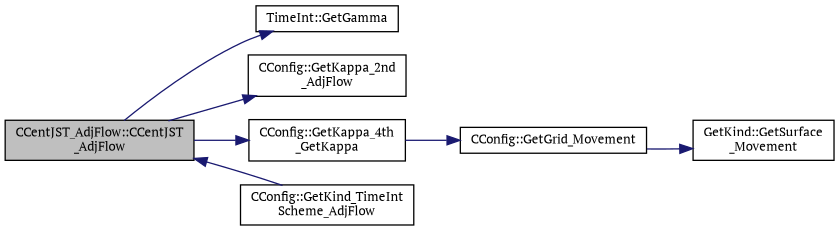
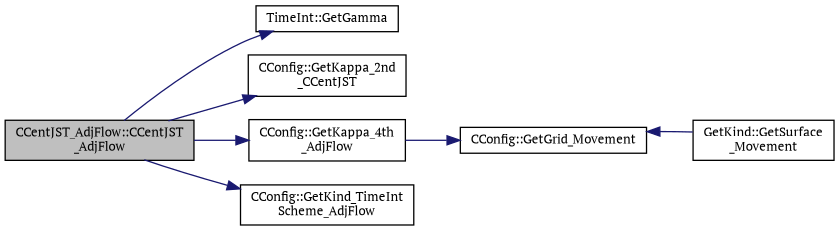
node "CConfig::GetKappa_2nd _AdjFlow": label "CConfig::GetKappa_2nd _AdjFlow" -> "CConfig::GetKappa_2nd _CCentJST"
node "CConfig::GetKappa_4th _GetKappa": label "CConfig::GetKappa_4th _GetKappa" -> "CConfig::GetKappa_4th _AdjFlow"
edge "CConfig::GetGrid_Movement" -> "GetKind::GetSurface _Movement": reversed
edge "CConfig::GetKind_TimeInt Scheme_AdjFlow" -> "CCentJST_AdjFlow::CCentJST _AdjFlow": reversed
